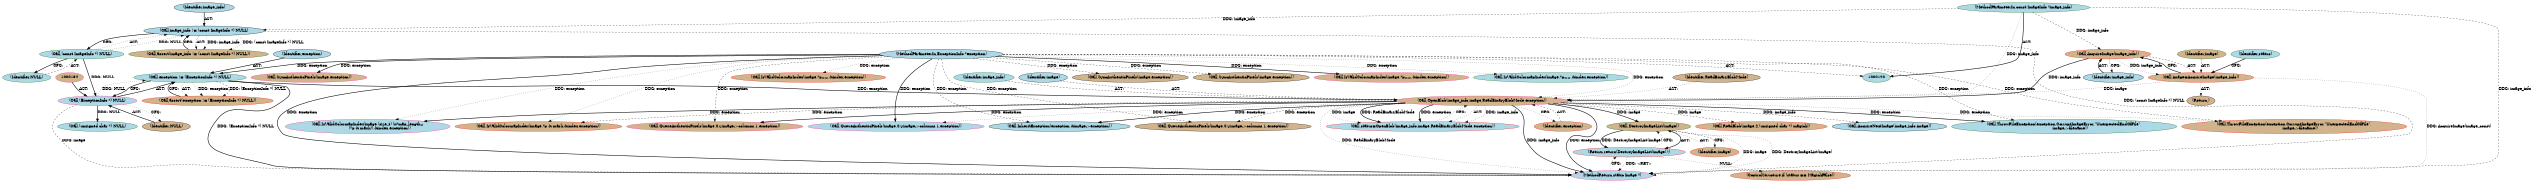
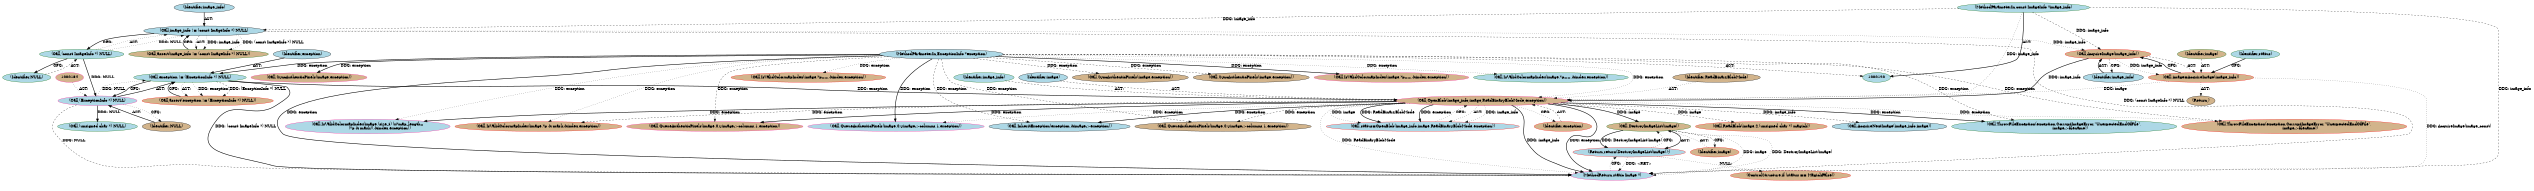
edge "(Call,image_info != (const ImageInfo *) NULL)" -> "(Call,AcquireImage(image_info))": added, label "DDG: image_info"
edge "1000184" -> "(Call,(ExceptionInfo *) NULL)": style bold -> dotted
edge "(Call,exception != (ExceptionInfo *) NULL)" -> "(MethodReturn,static Image *)": label "DDG: (ExceptionInfo *) NULL" -> "DDG: (const ImageInfo *) NULL"
edge "(Call,(ExceptionInfo *) NULL)" -> "(MethodReturn,static Image *)": label "DDG: image" -> "DDG: NULL"
